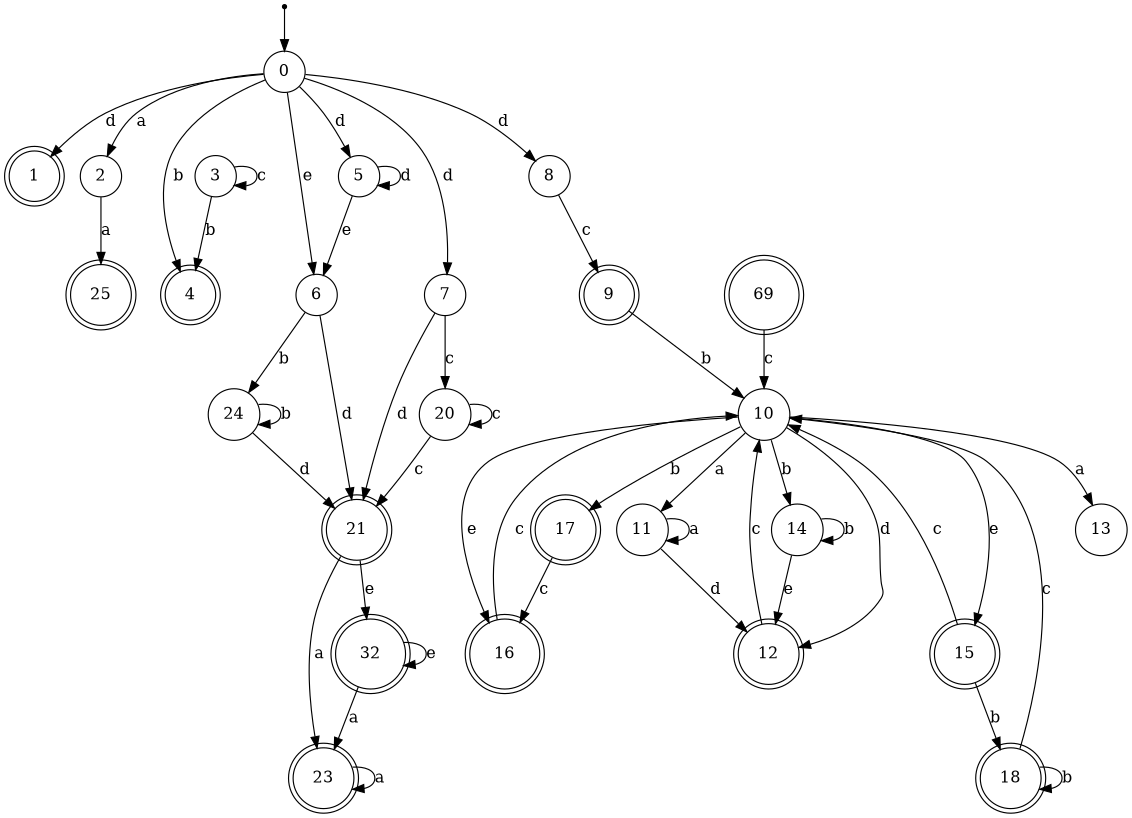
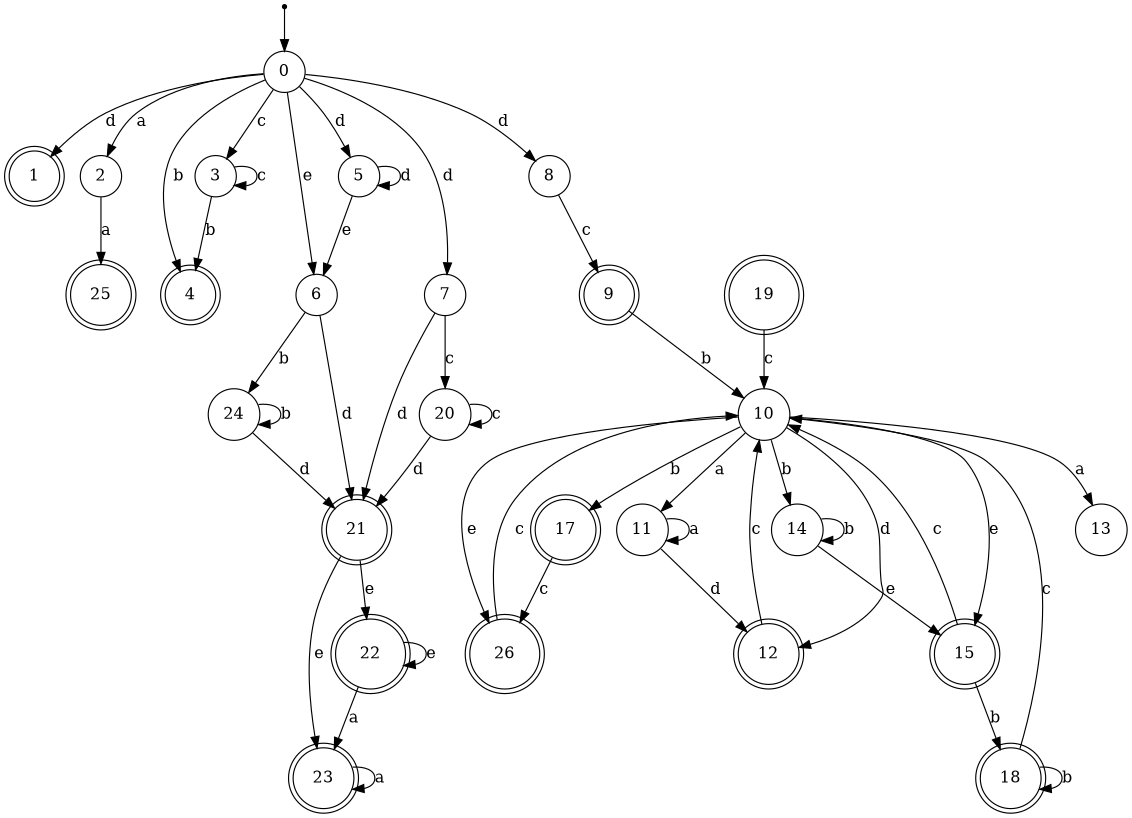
edge "0" -> "3": added, label "c"
node "69": label "69" -> "19"
edge "20" -> "21": label "c" -> "d"
edge "14" -> "12": now "14" -> "15"
edge "21" -> "23": label "a" -> "e"
node "32": label "32" -> "22"
node "16": label "16" -> "26"
